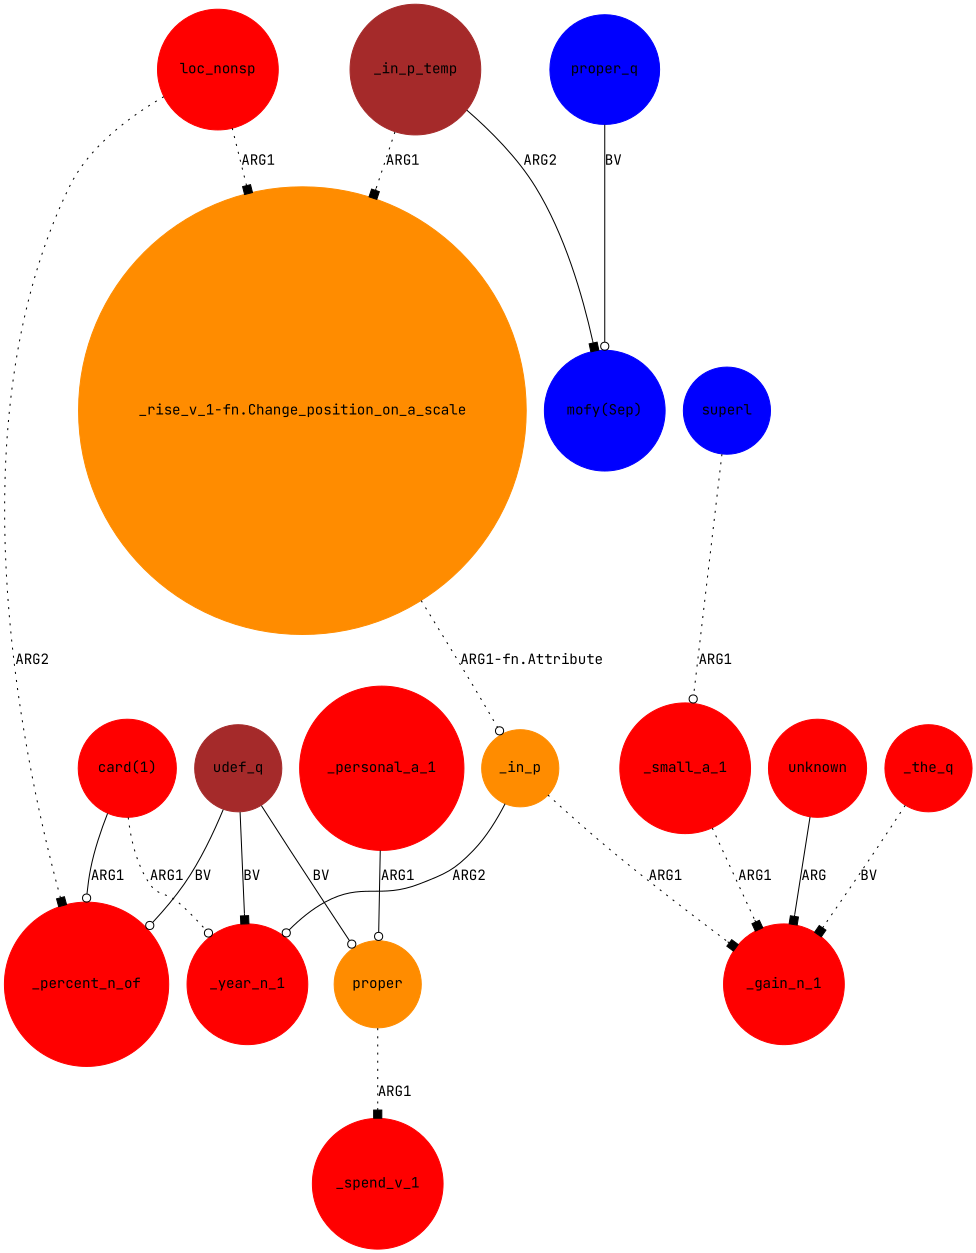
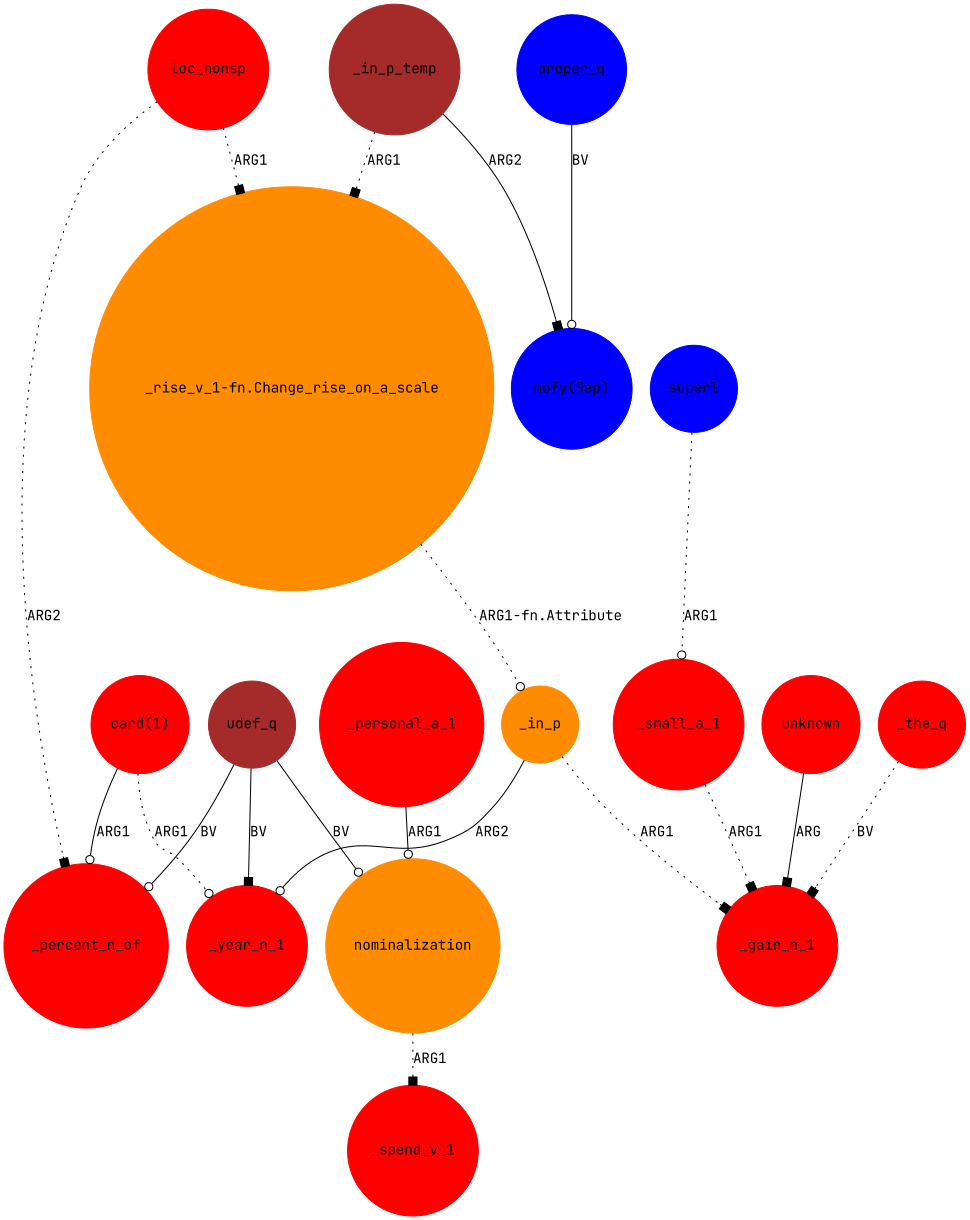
node "_rise_v_1-fn.Change_position_on_a_scale": label "_rise_v_1-fn.Change_position_on_a_scale" -> "_rise_v_1-fn.Change_rise_on_a_scale"
node "proper": label "proper" -> "nominalization"
